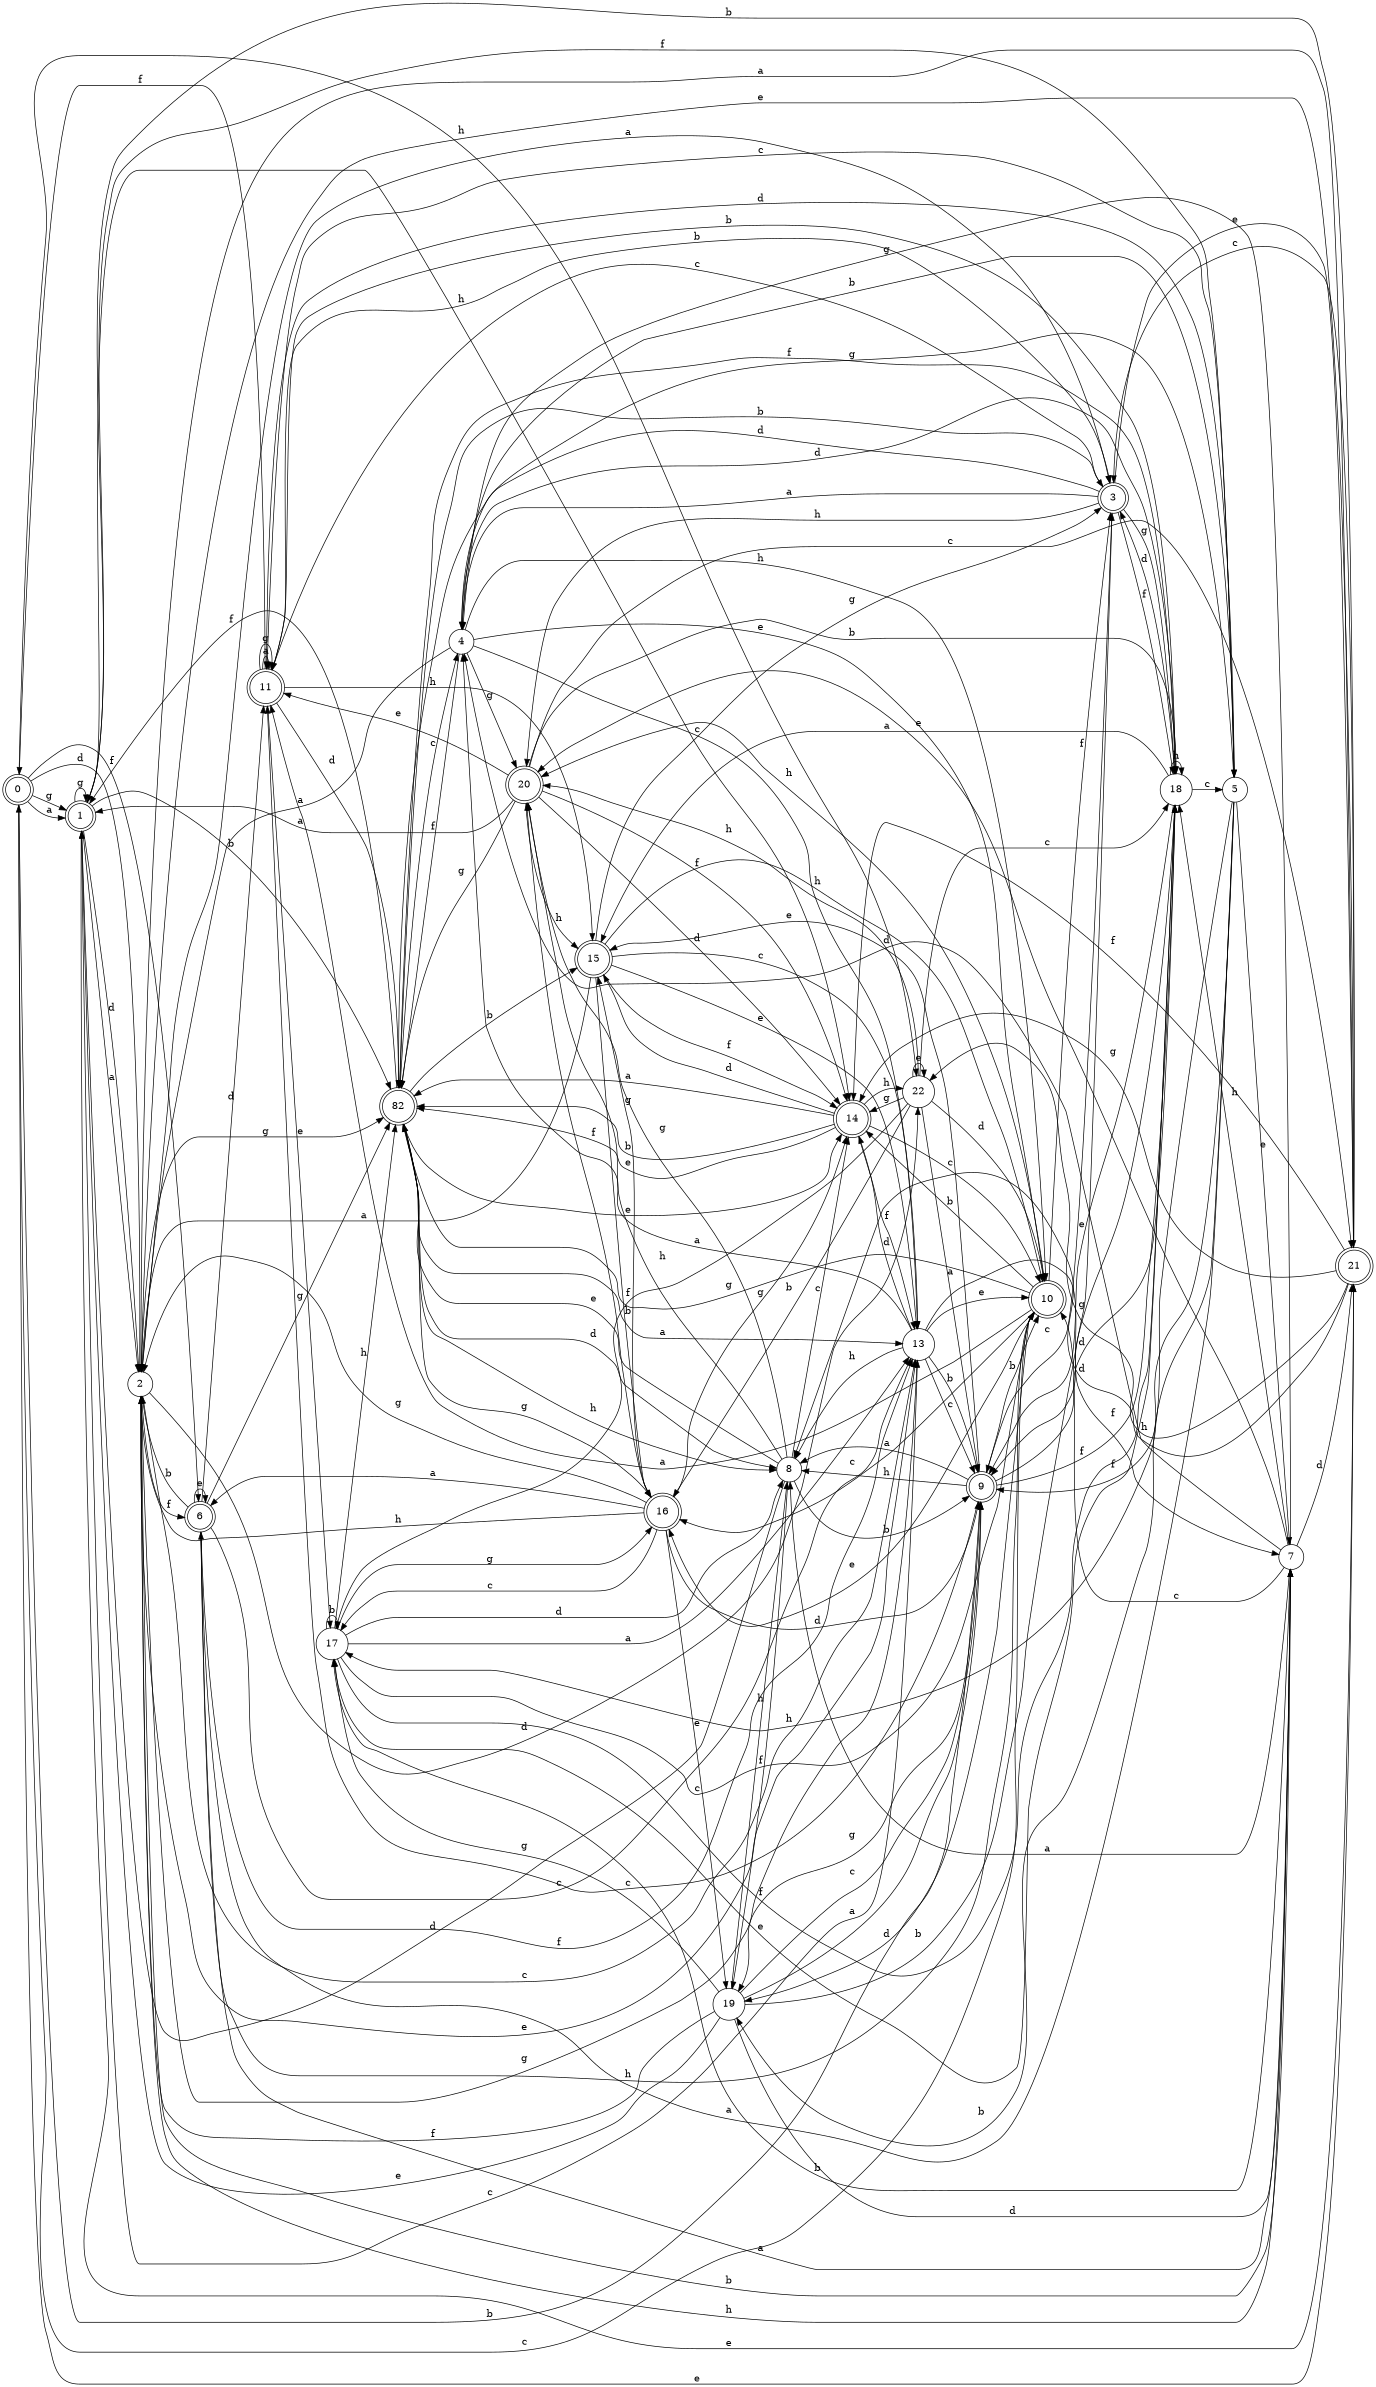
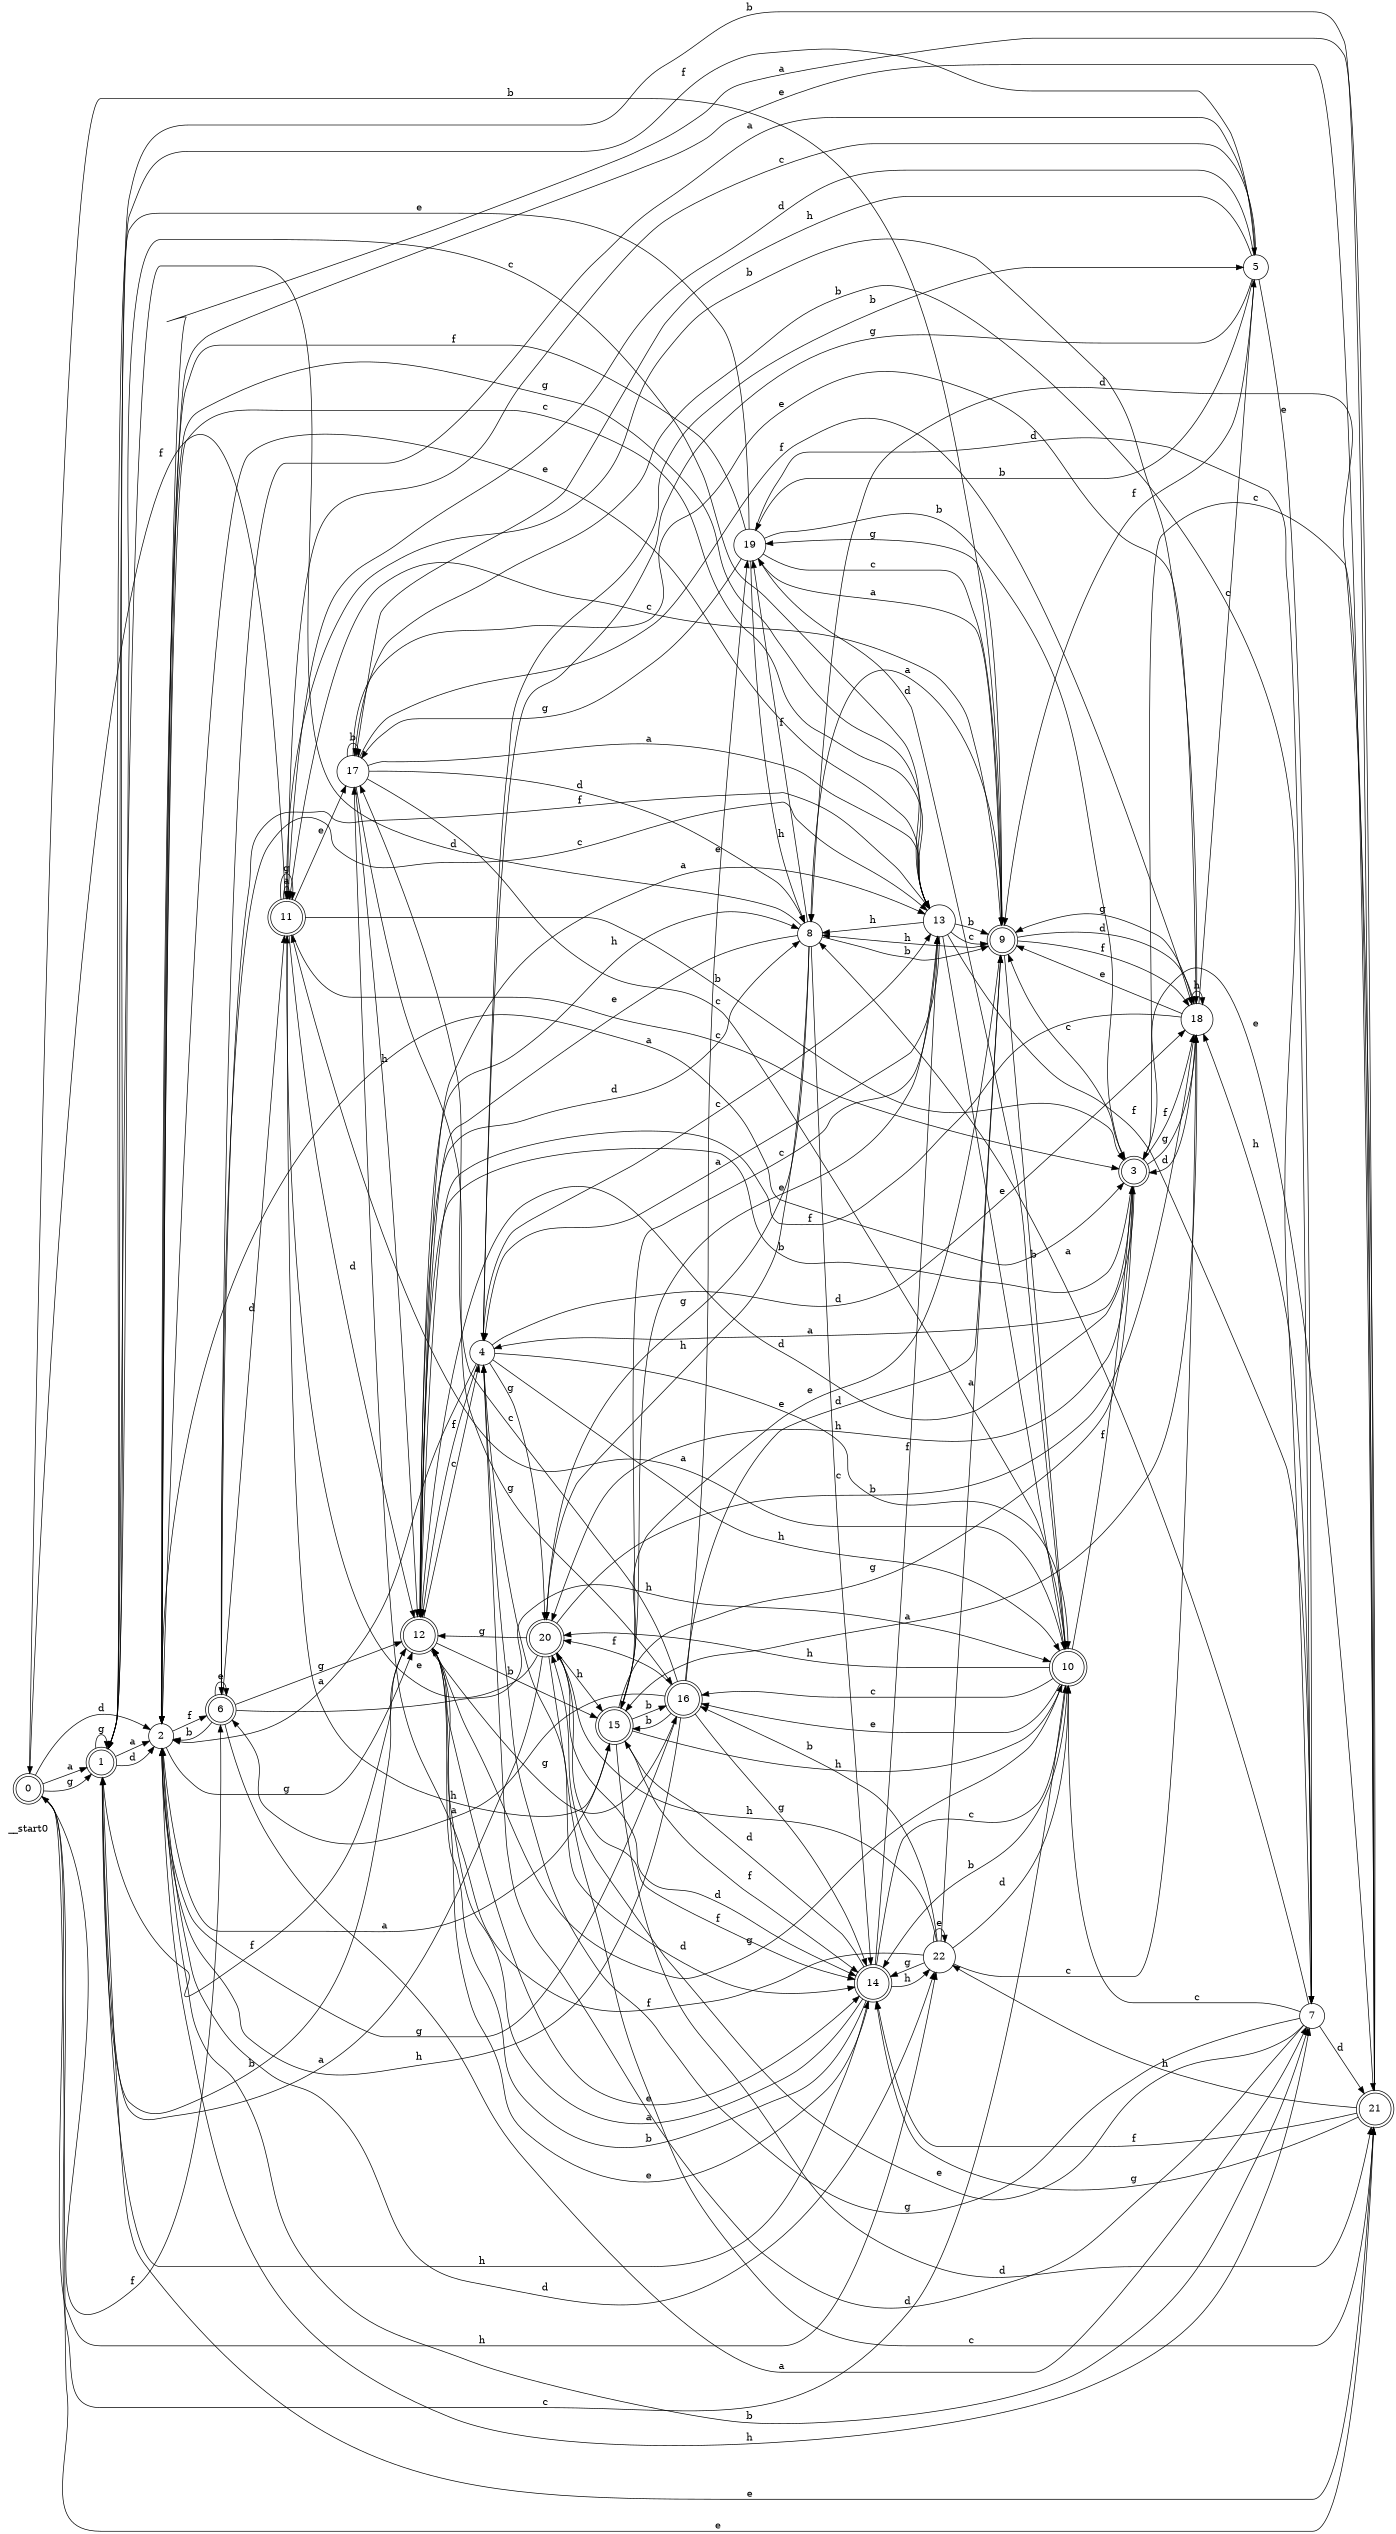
edge "16" -> "15": label "g" -> "b"
node "82": label "82" -> "12"
edge "13" -> "14": now "4" -> "14"
node "__start0": added
edge "15" -> "21": added, label "d"
